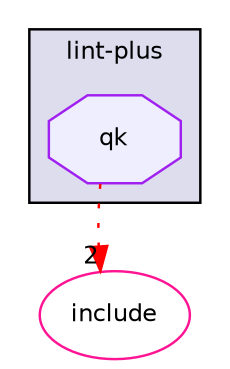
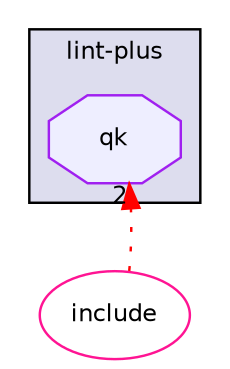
edge "qk" -> "include": reversed
